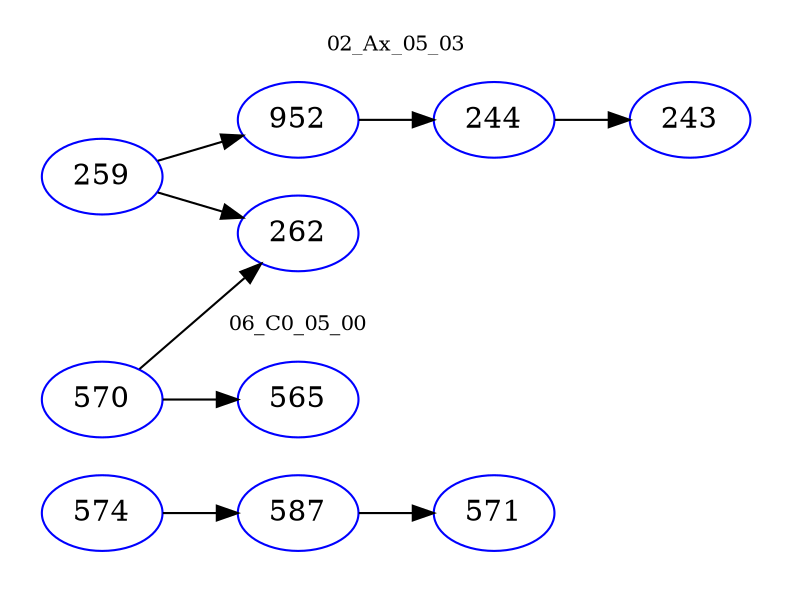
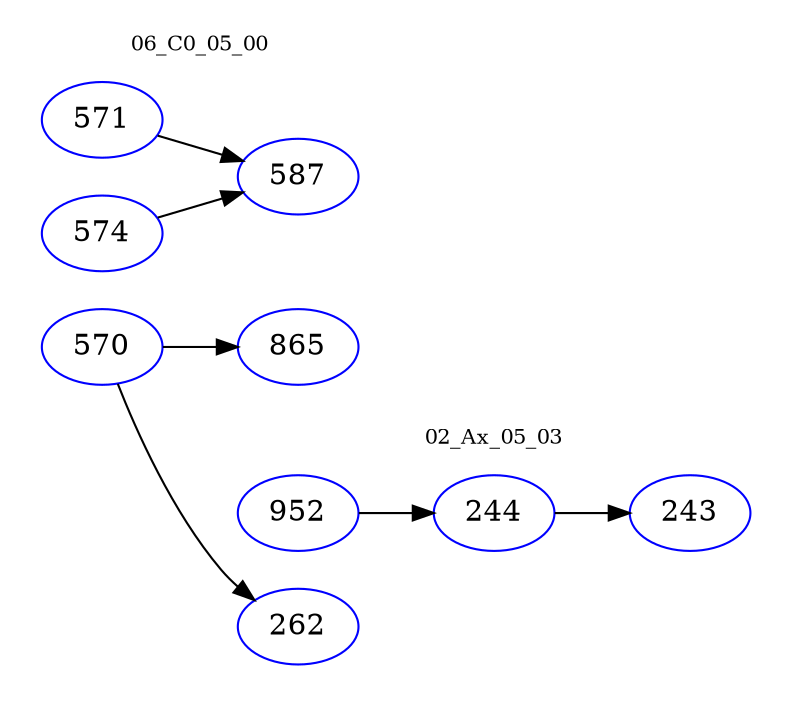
node "259": removed
node "565": label "565" -> "865"
edge "587" -> "571": reversed
